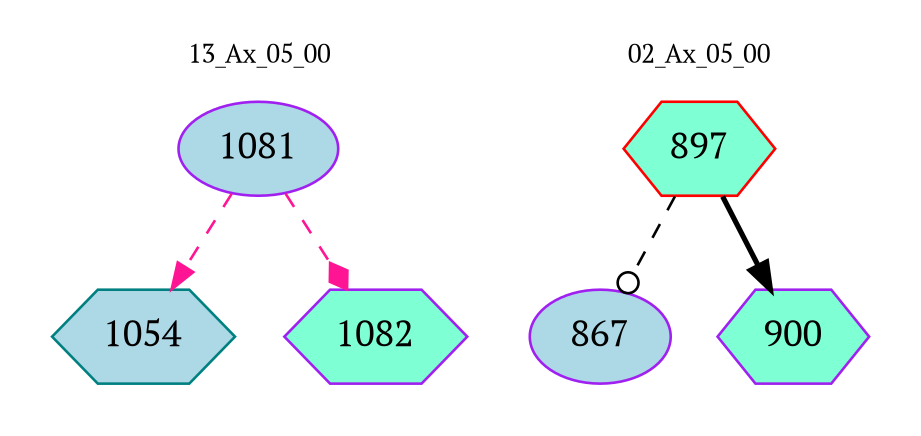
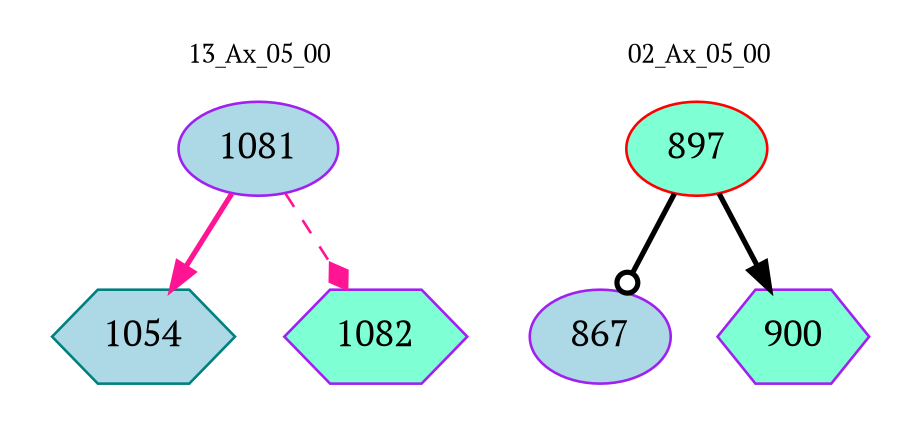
node "897": shape hexagon -> ellipse
edge "1081" -> "1054": style dashed -> bold
edge "897" -> "867": style dashed -> bold
